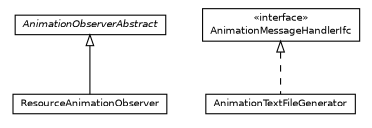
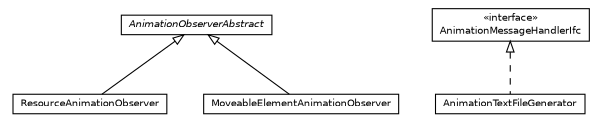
node "MoveableElementAnimationObserver": added
